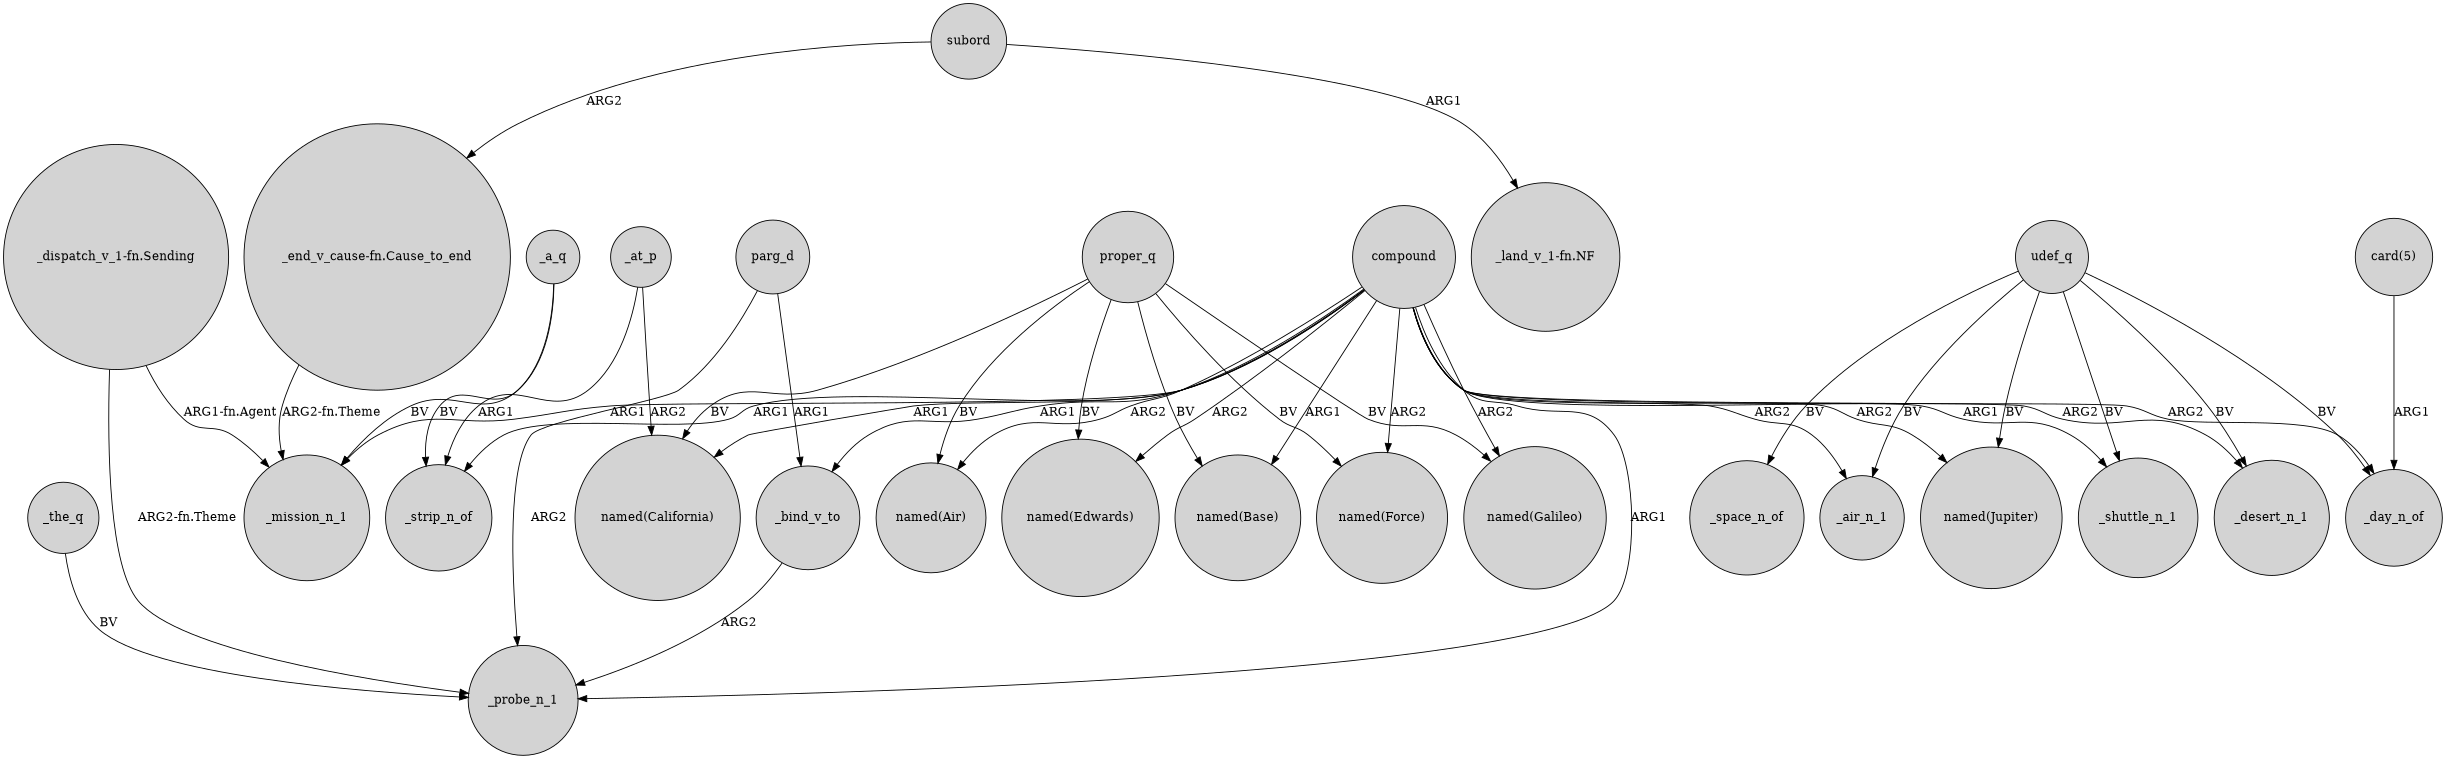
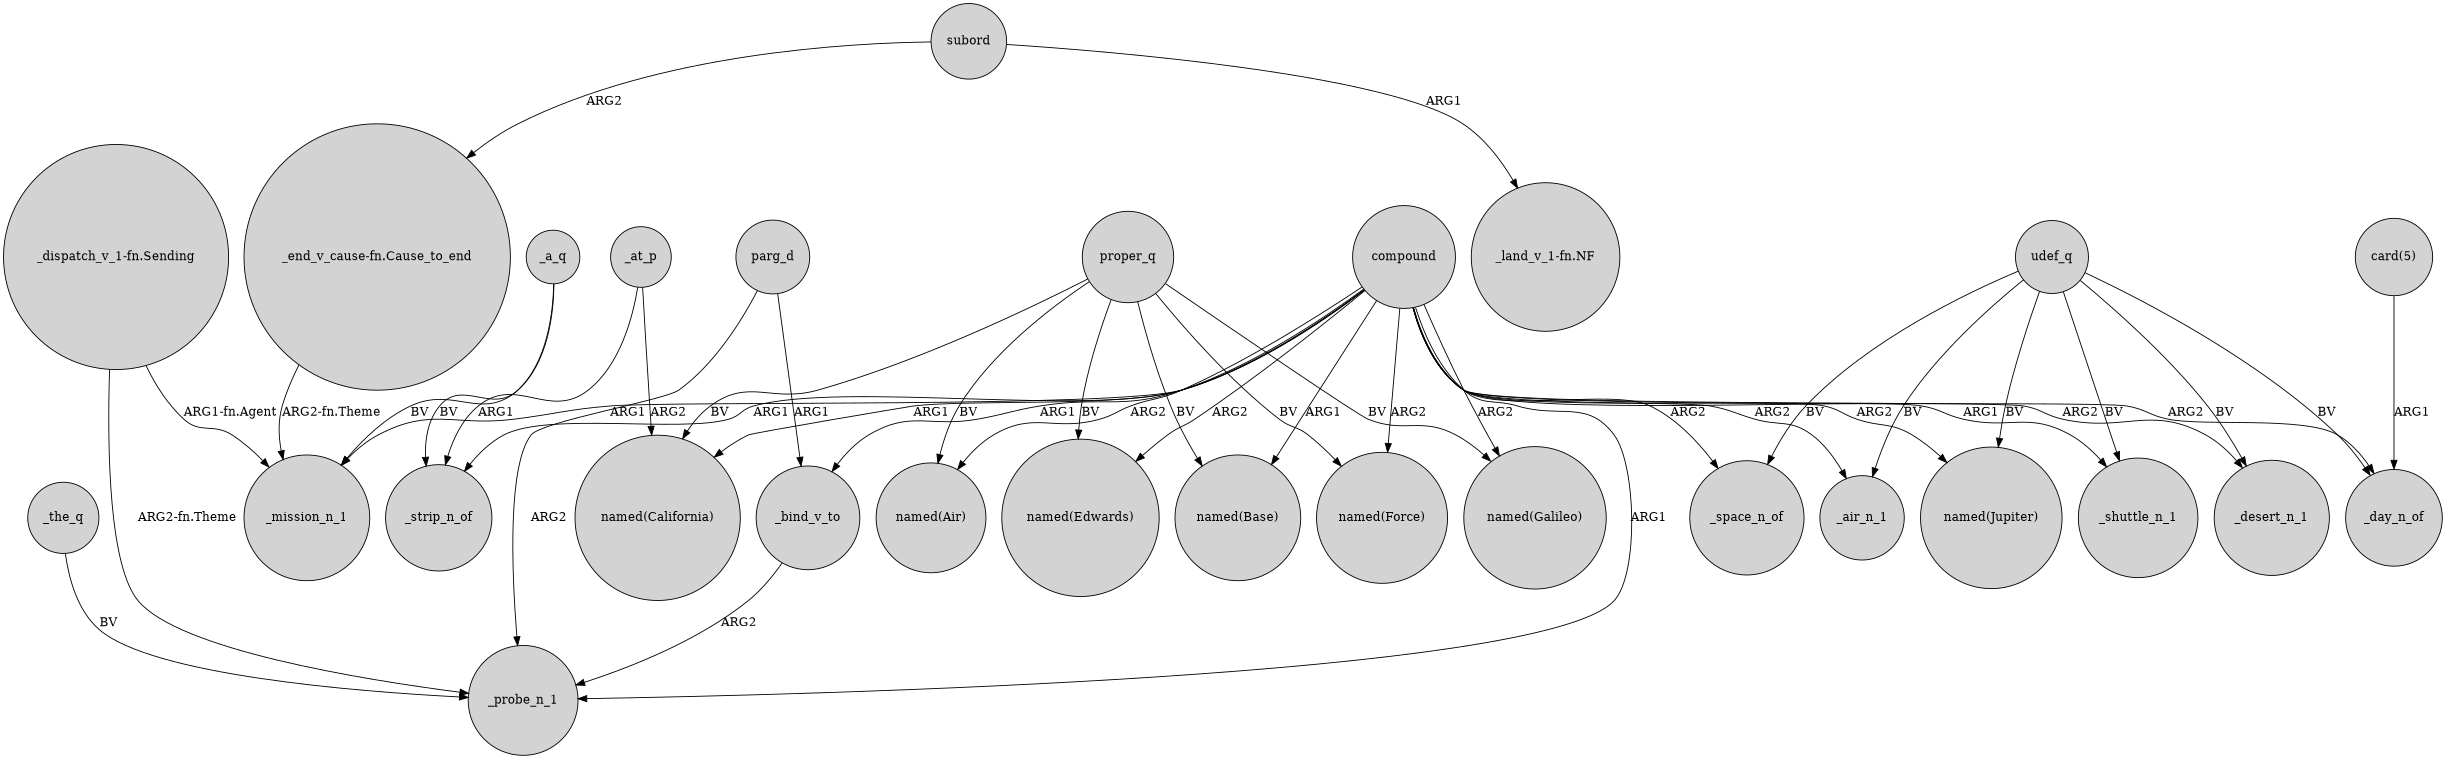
edge "compound" -> "_space_n_of": added, label "ARG2"
